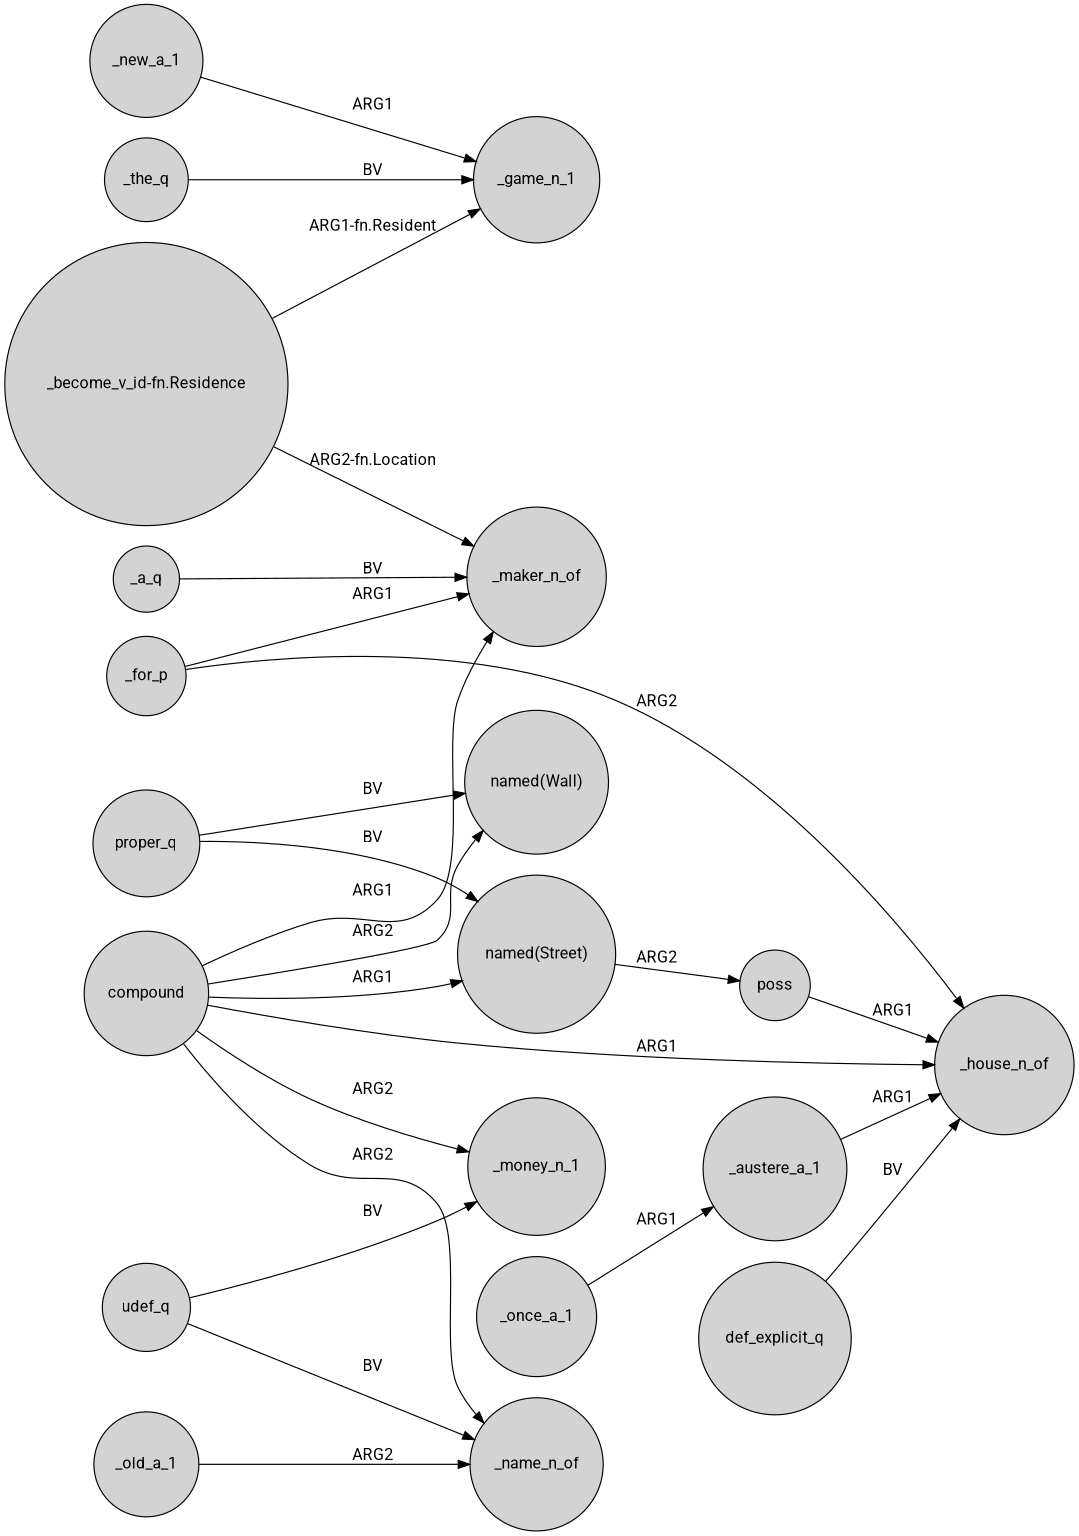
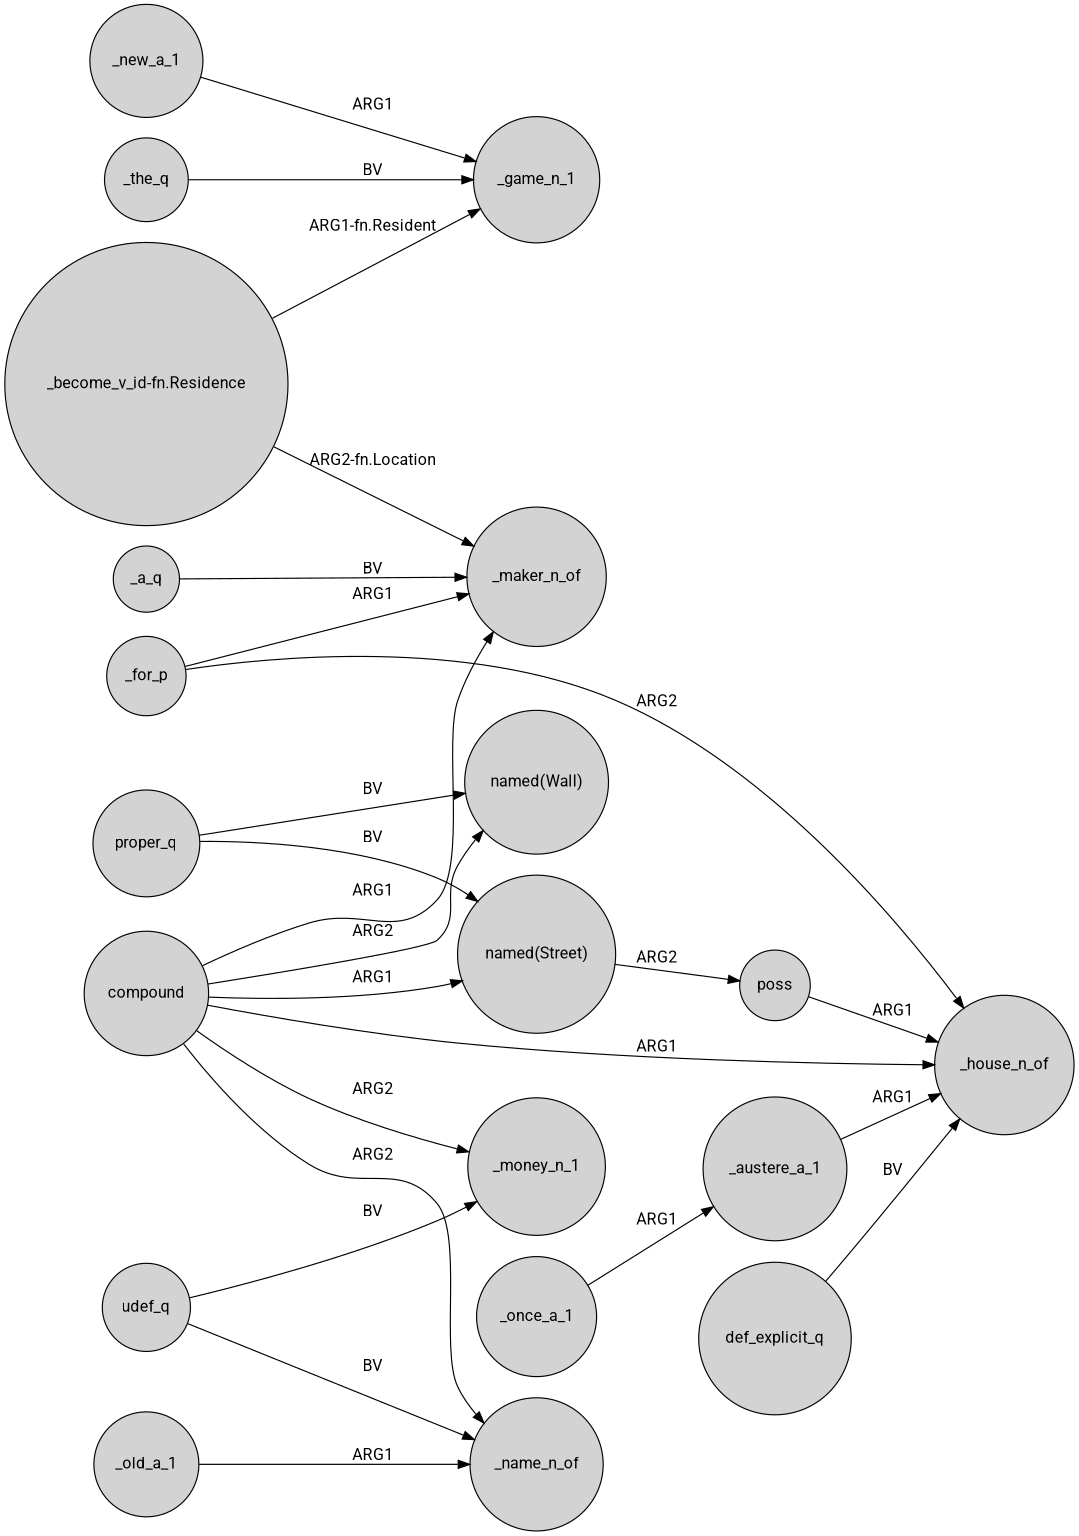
edge "_old_a_1" -> "_name_n_of": label "ARG2" -> "ARG1"
